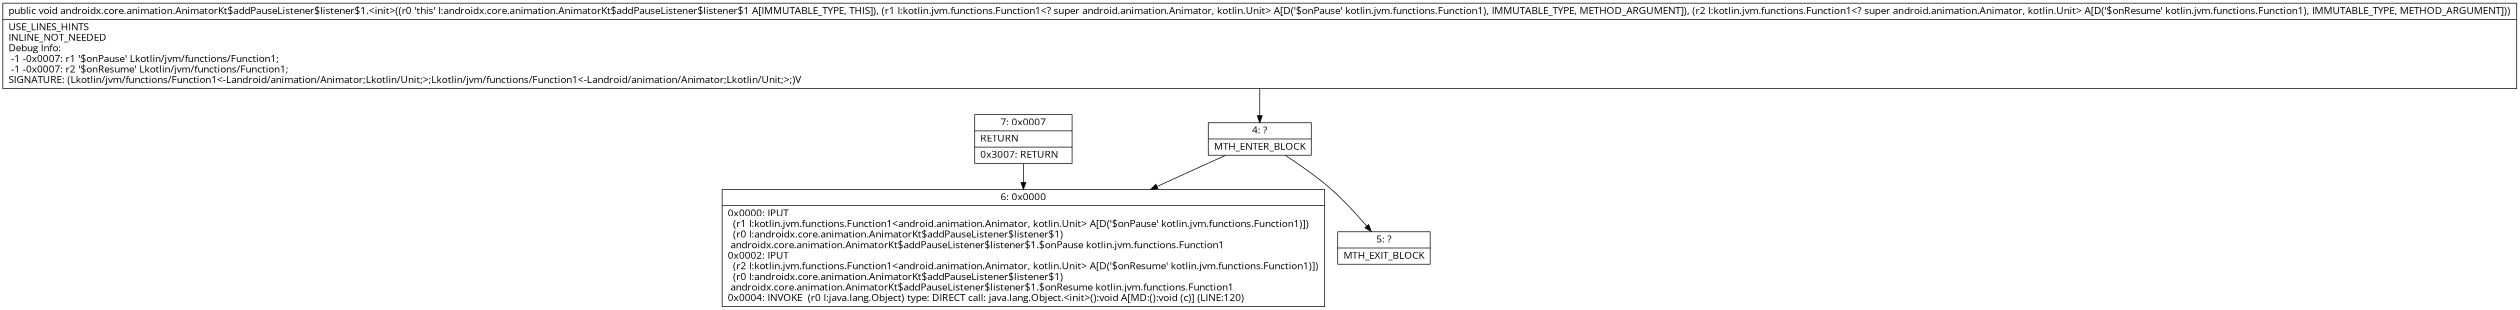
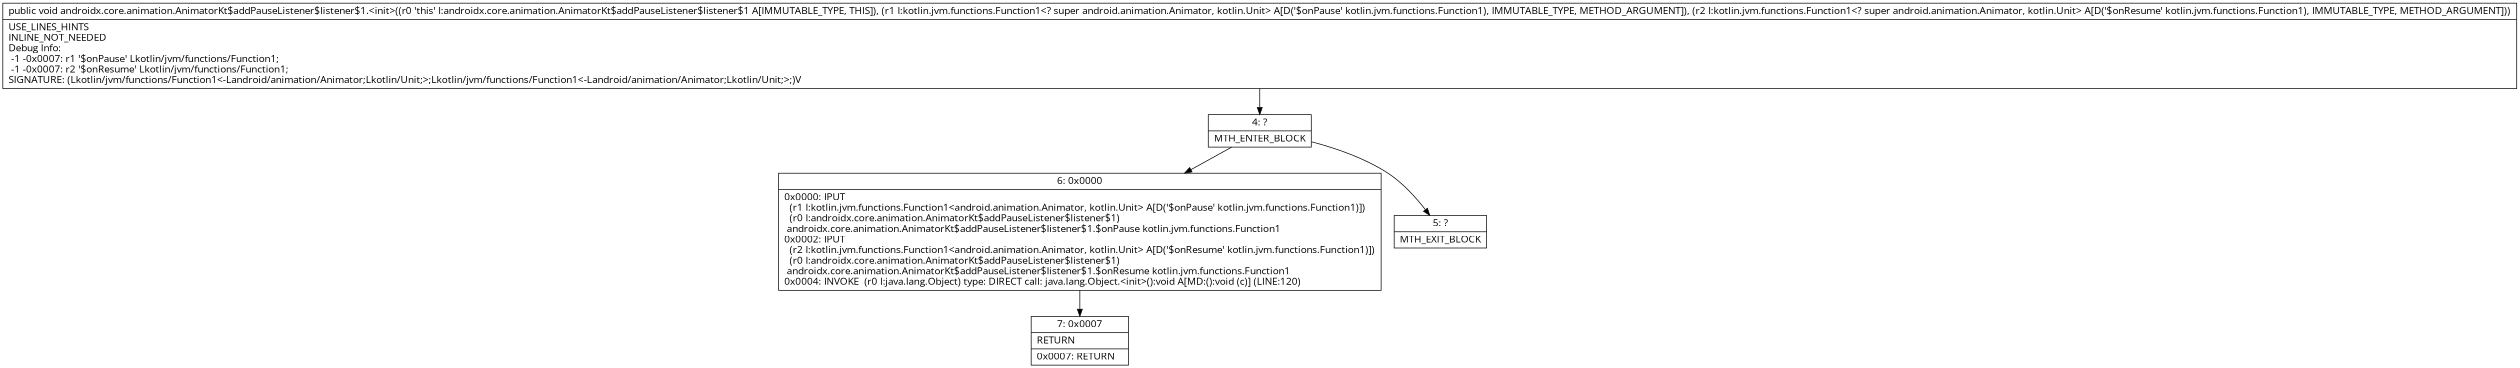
node "7: 0x0007": text "0x3007: RETURN" -> "0x0007: RETURN"
edge "7: 0x0007" -> "6: 0x0000": reversed
